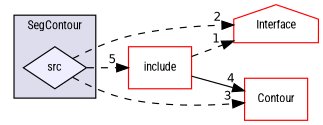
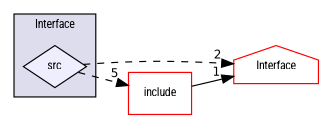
cluster "SegContour": label "SegContour" -> "Interface"
edge "include" -> "Interface": style dashed -> solid
node "Contour": removed
